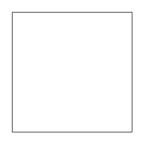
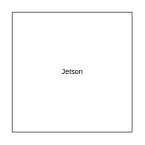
node "Jetson": added
